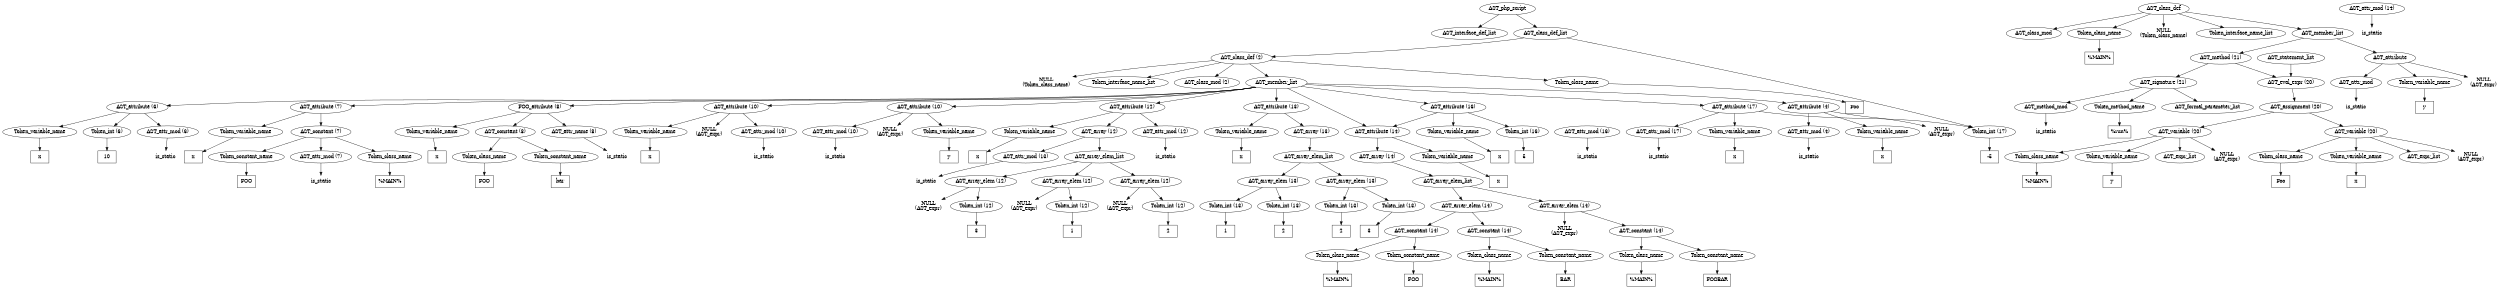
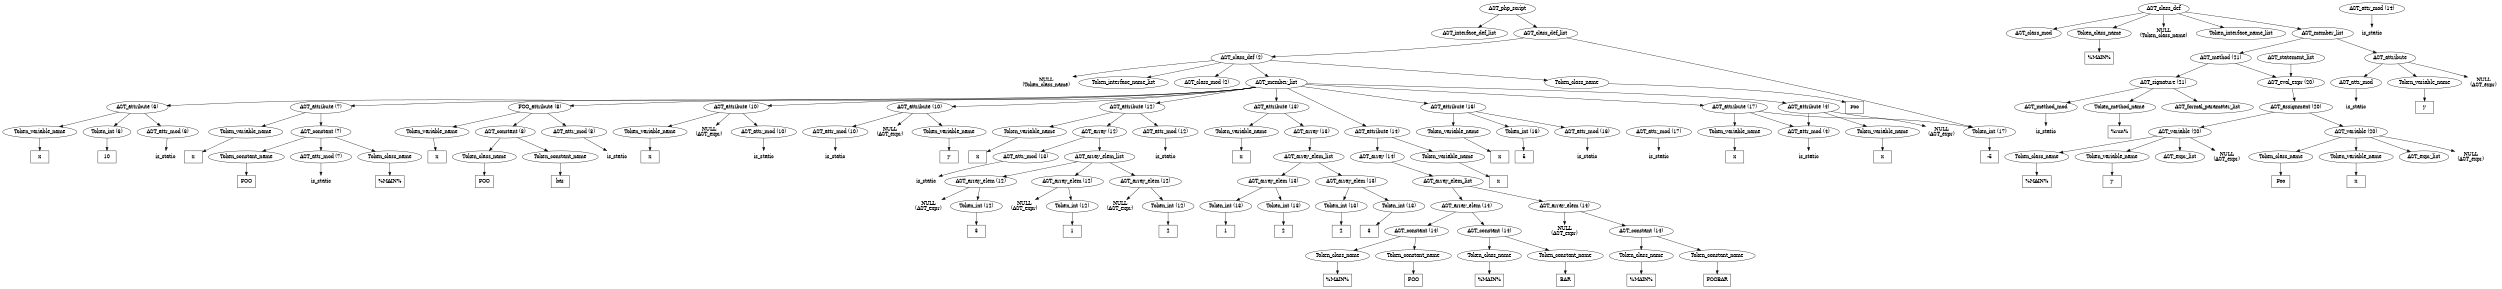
edge "AST_attribute (16)" -> "AST_attribute (14)": now "AST_attribute (16)" -> "AST_attr_mod (16)"
edge "AST_attribute (17)" -> "AST_attr_mod (17)": now "AST_attribute (17)" -> "AST_attr_mod (4)"
node "AST_attr_name (8)": label "AST_attr_name (8)" -> "AST_attr_mod (8)"
